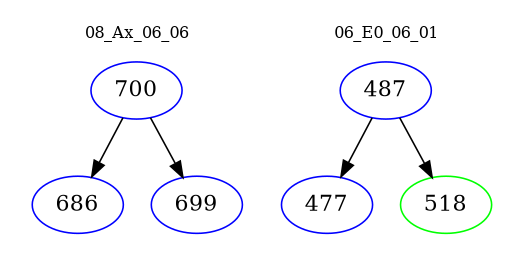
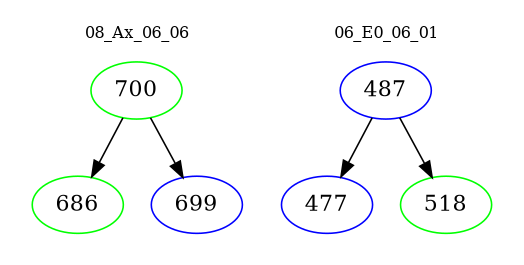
node "700": color blue -> green
node "686": color blue -> green
